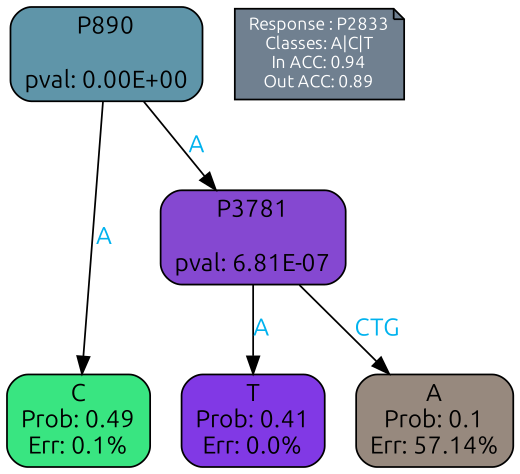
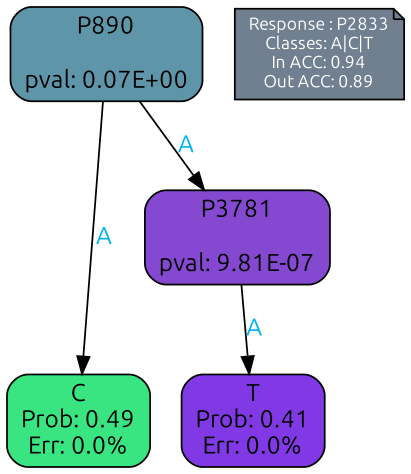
node "P890 pval: 0.00E+00": label "P890 pval: 0.00E+00" -> "P890 pval: 0.07E+00"
node "P3781 pval: 6.81E-07": label "P3781 pval: 6.81E-07" -> "P3781 pval: 9.81E-07"
node "C Prob: 0.49 Err: 0.1%": label "C Prob: 0.49 Err: 0.1%" -> "C Prob: 0.49 Err: 0.0%"
node "A Prob: 0.1 Err: 57.14%": removed
